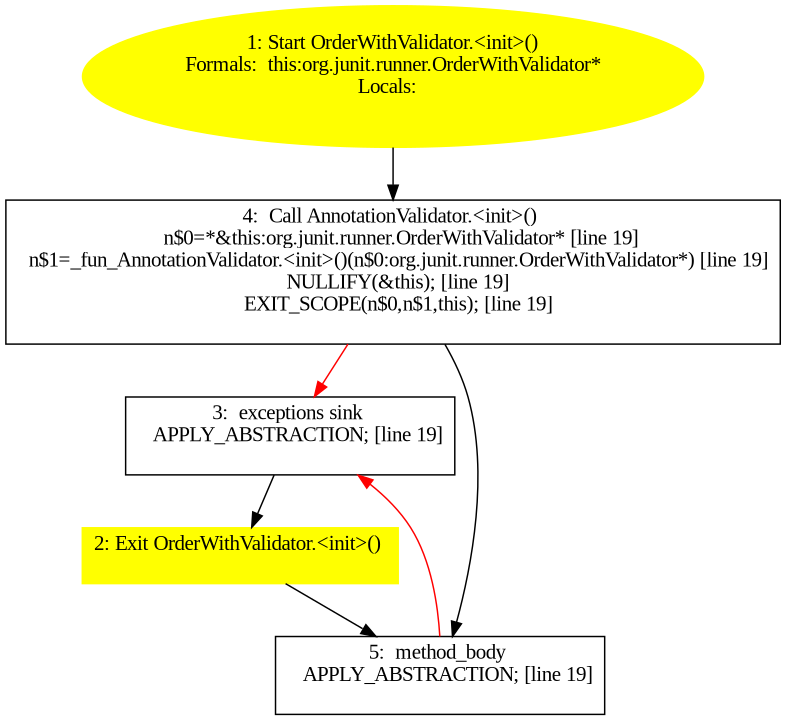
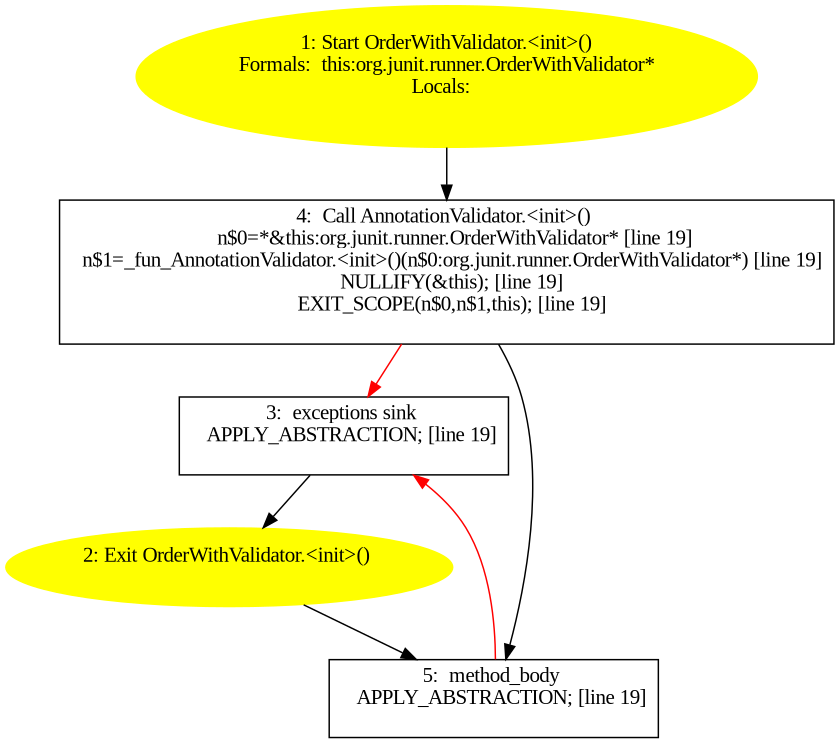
node "2: Exit OrderWithValidator.<init>()": shape box -> ellipse
